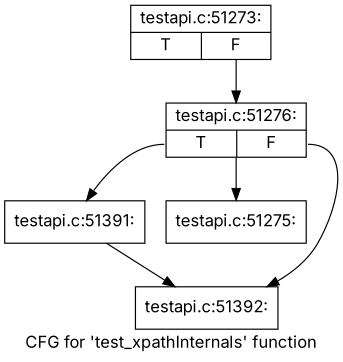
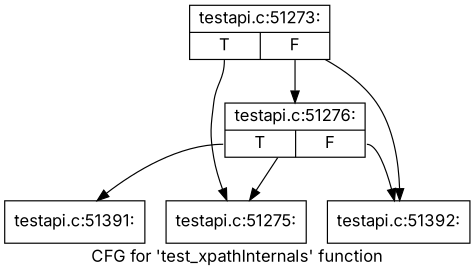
edge "testapi.c:51273:" -> "testapi.c:51275:": added
edge "testapi.c:51391:" -> "testapi.c:51392:": now "testapi.c:51273:" -> "testapi.c:51392:"
